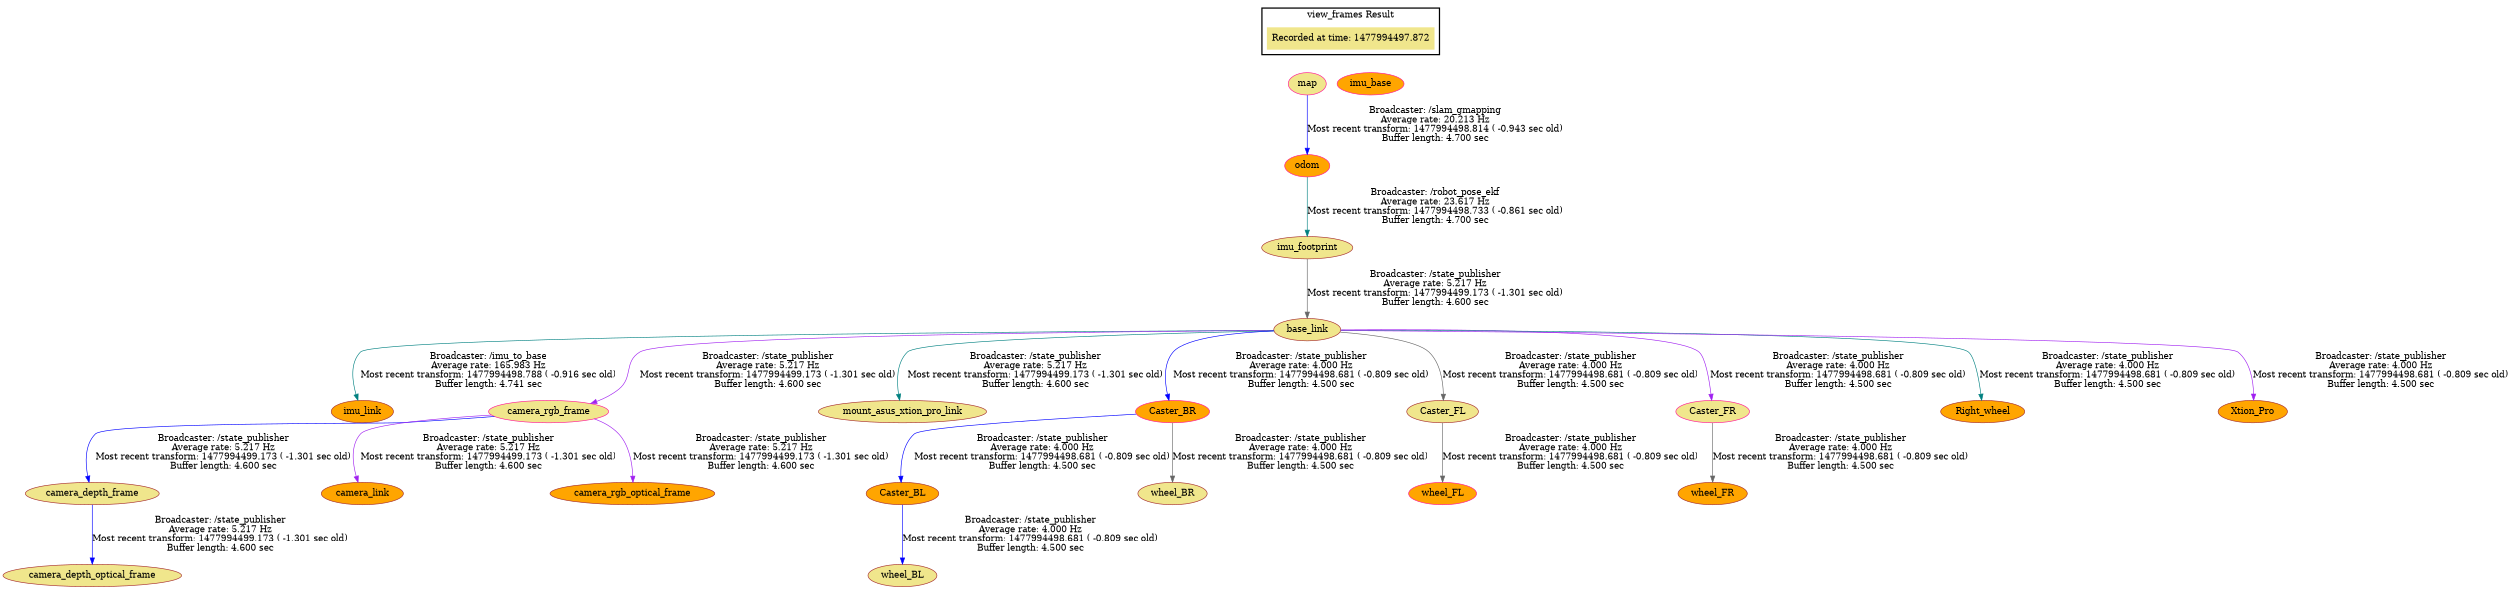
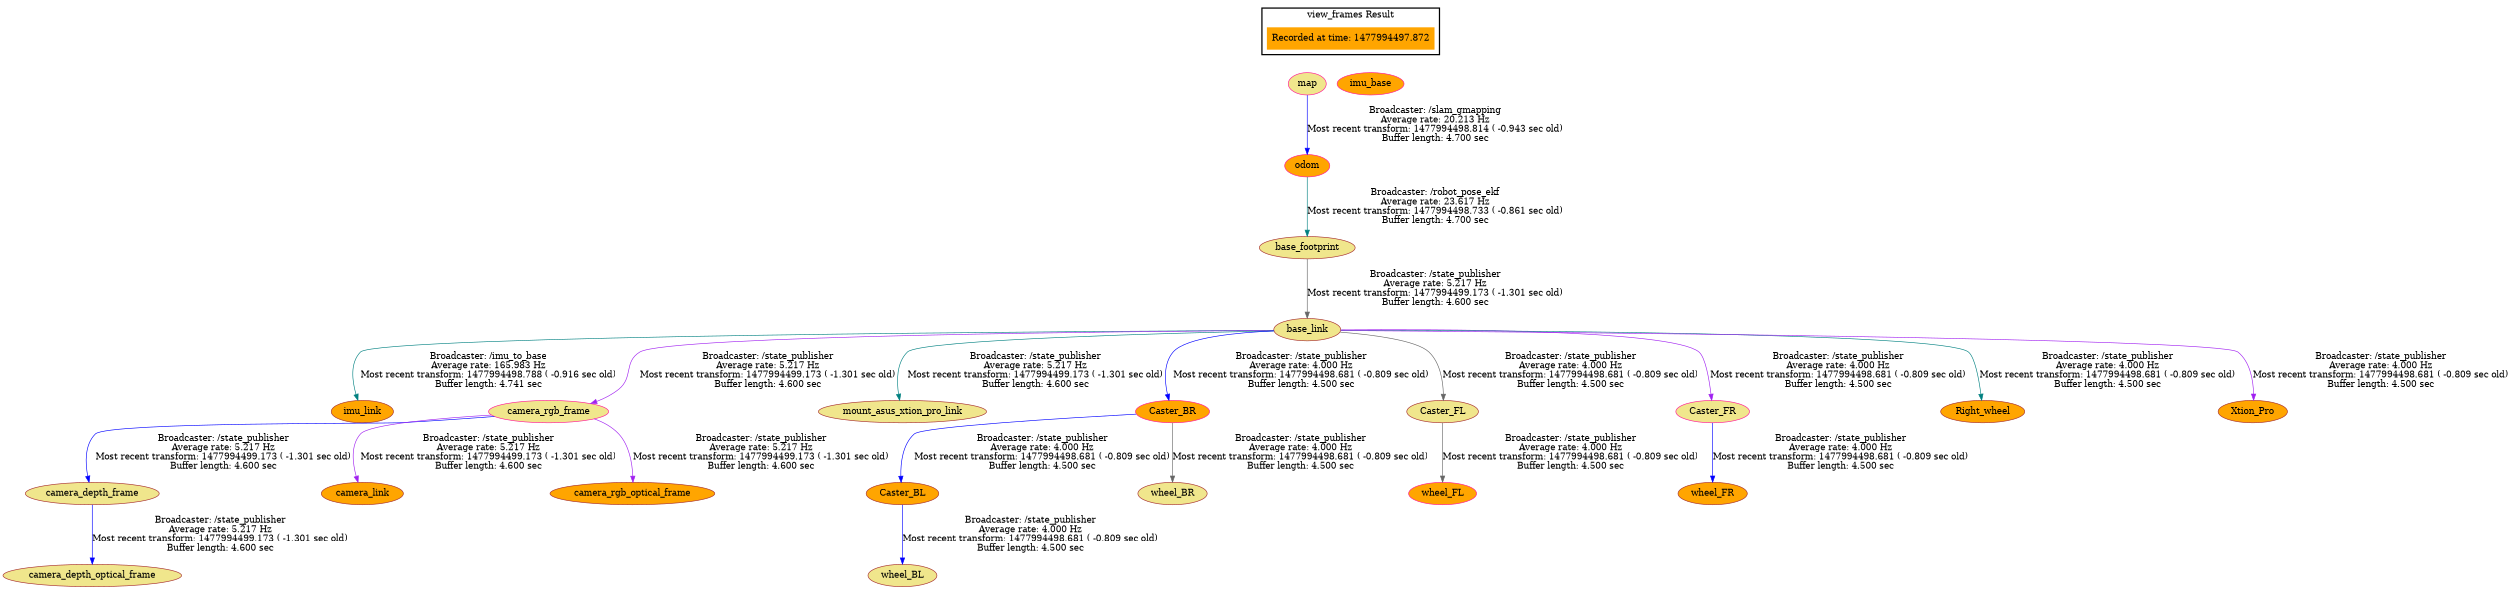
node "Recorded at time: 1477994497.872": fillcolor khaki -> orange
node "imu_footprint": label "imu_footprint" -> "base_footprint"
edge "Caster_FR" -> "wheel_FR": color gray40 -> blue
